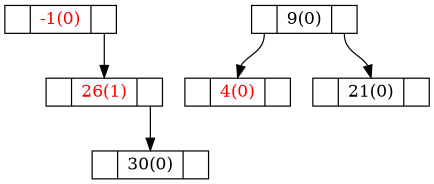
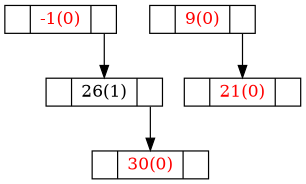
node "9(0)": fontcolor black -> red
node "26(1)": fontcolor red -> black
node "4(0)": removed
node "21(0)": fontcolor black -> red
node "30(0)": fontcolor black -> red
